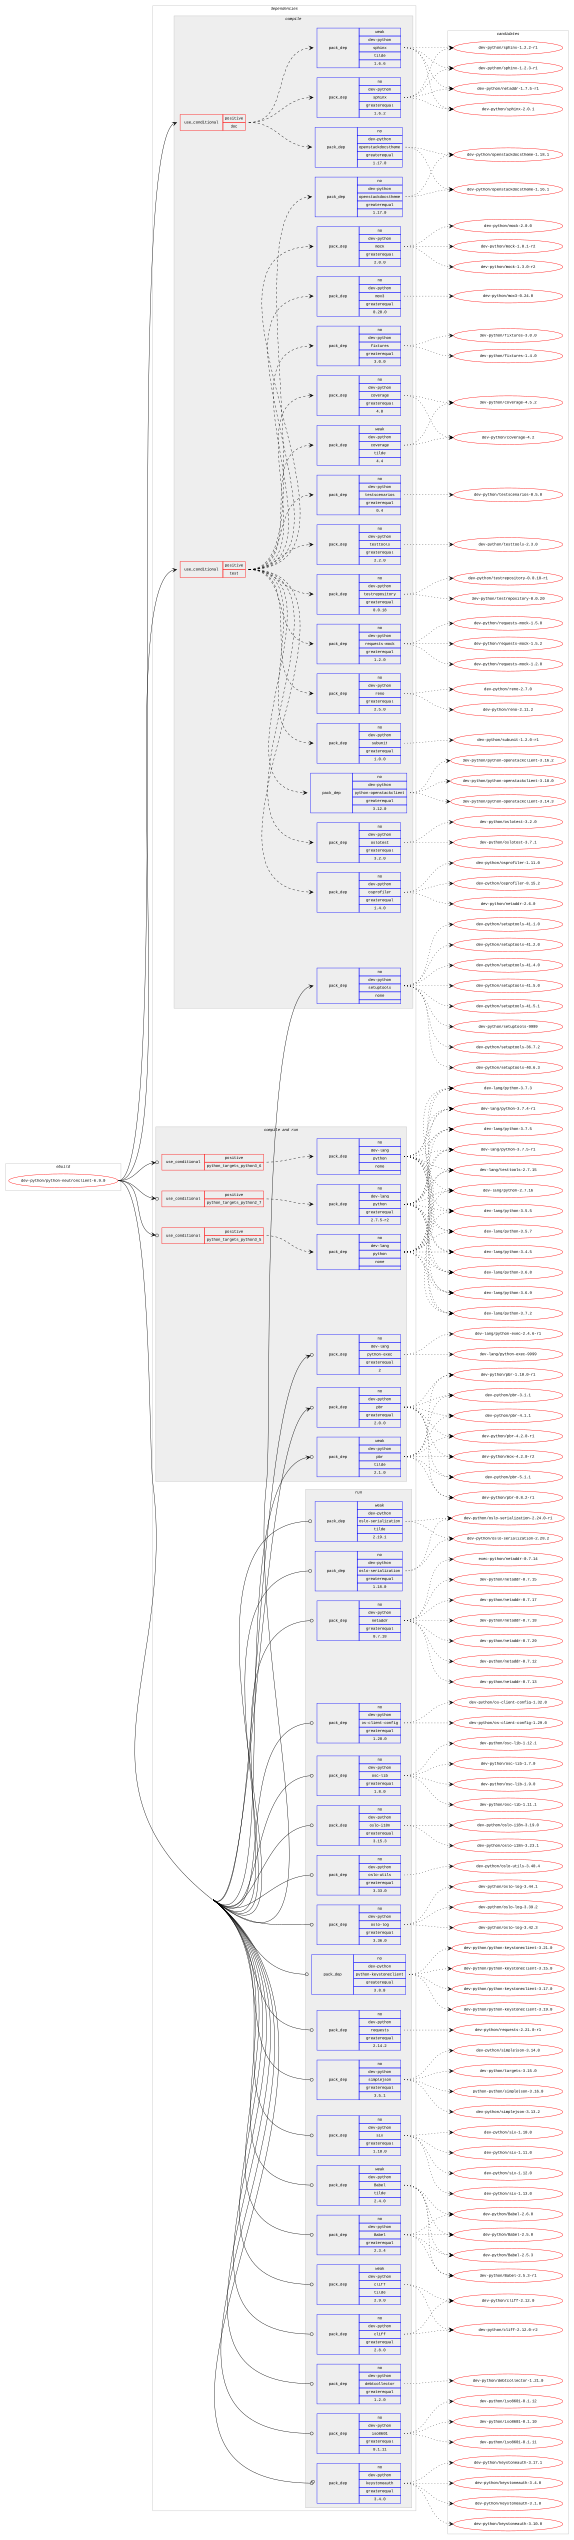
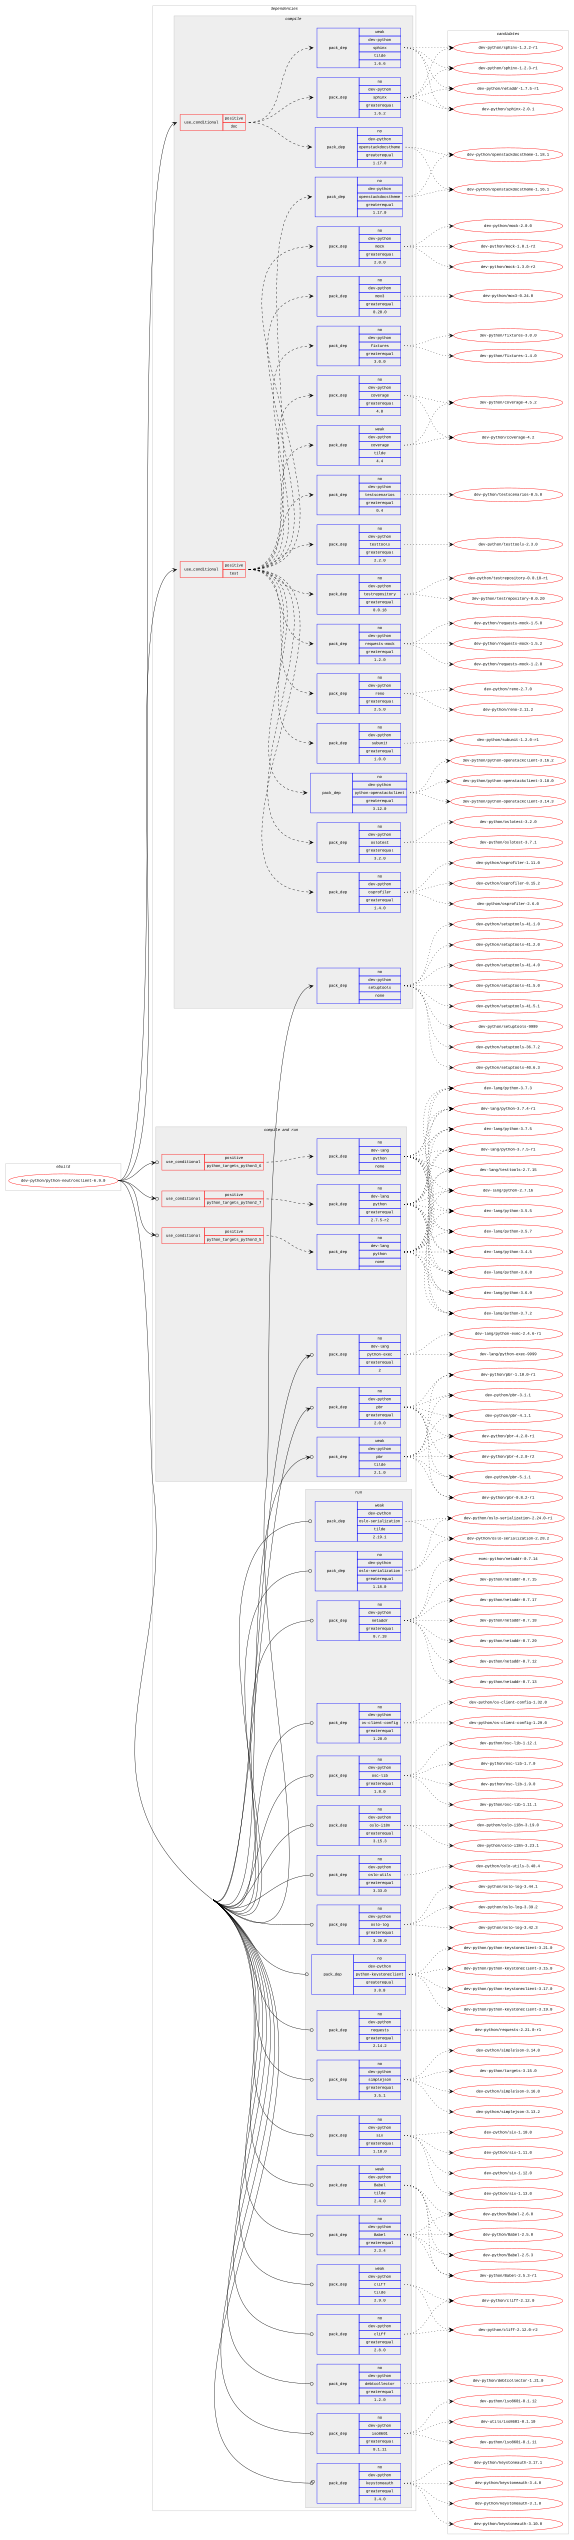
node "dev-python/netaddr-2.6.0": label "dev-python/netaddr-2.6.0" -> "dev-python/osprofiler-2.6.0"
node "dev-python/mox-4.2.0-r2": label "dev-python/mox-4.2.0-r2" -> "dev-python/pbr-4.2.0-r2"
node "python-python/simplejson-3.16.0": label "python-python/simplejson-3.16.0" -> "dev-python/simplejson-3.16.0"
node "dev-python/iso8601-0.1.10": label "dev-python/iso8601-0.1.10" -> "dev-utils/iso8601-0.1.10"
